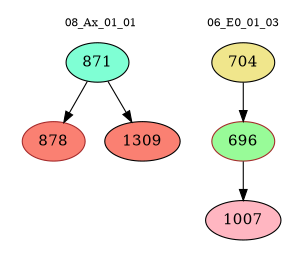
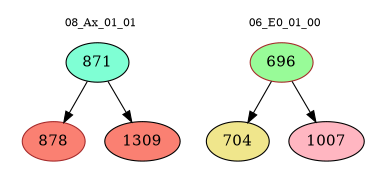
cluster "06_E0_01_03": label "06_E0_01_03" -> "06_E0_01_00"
edge "704" -> "696": reversed
